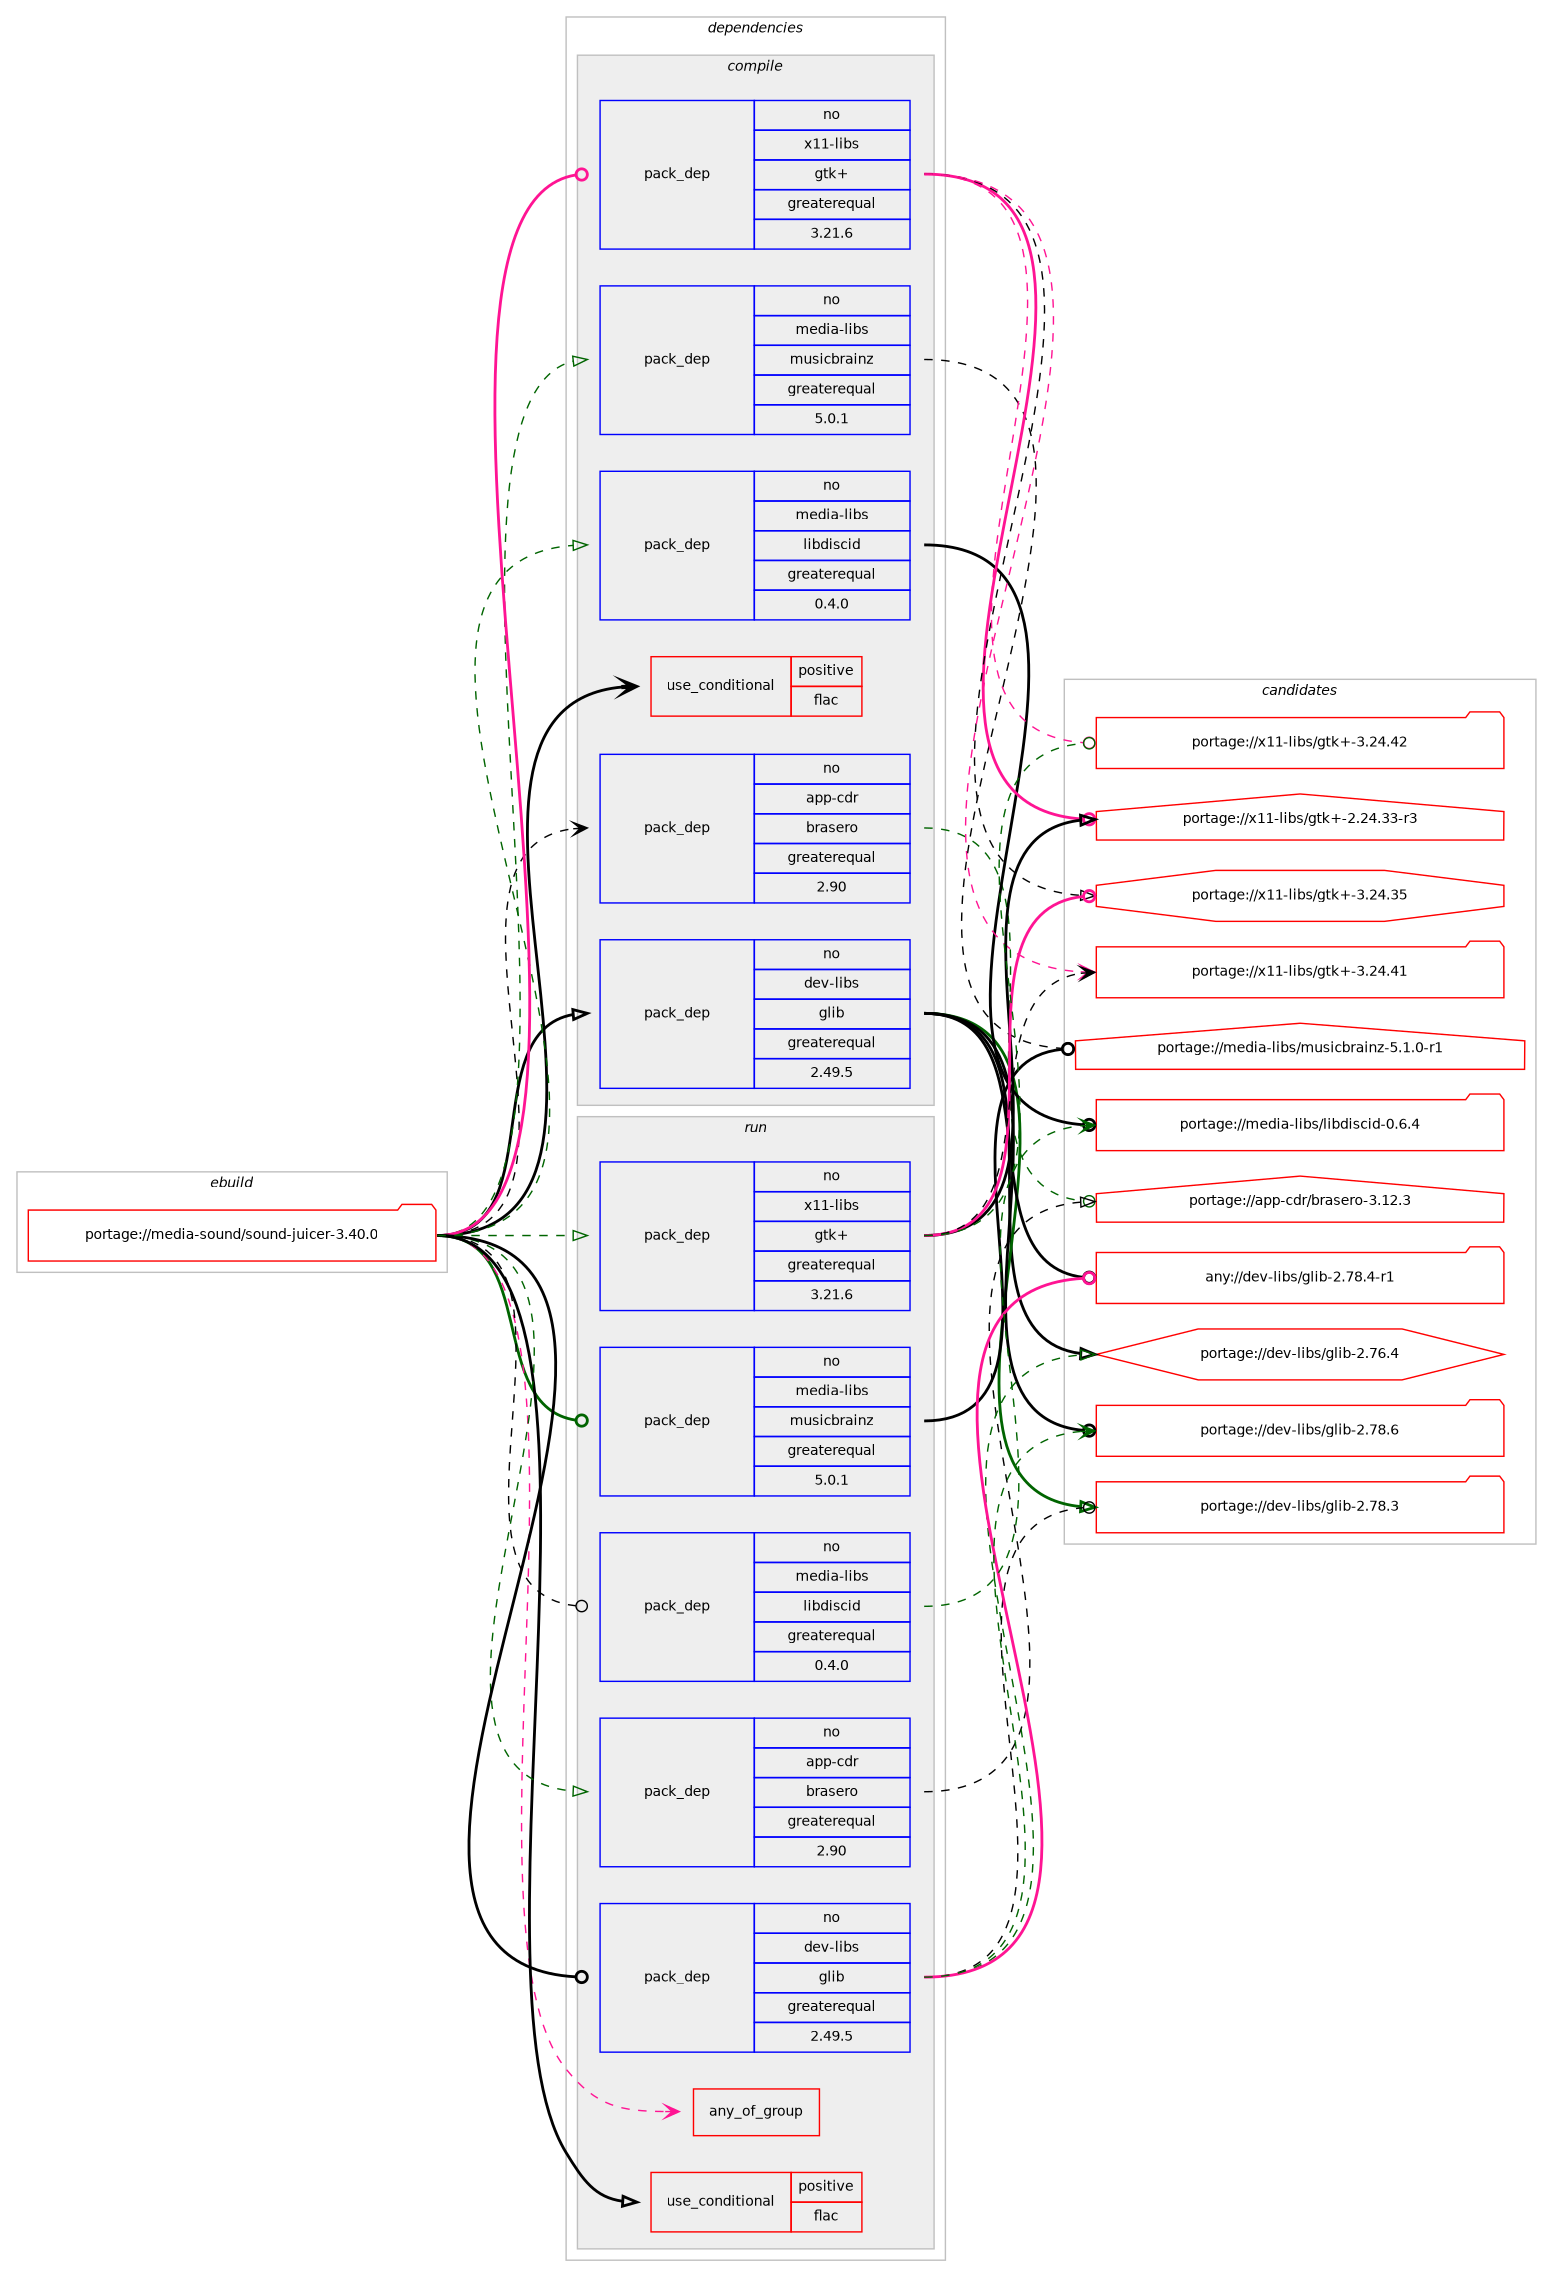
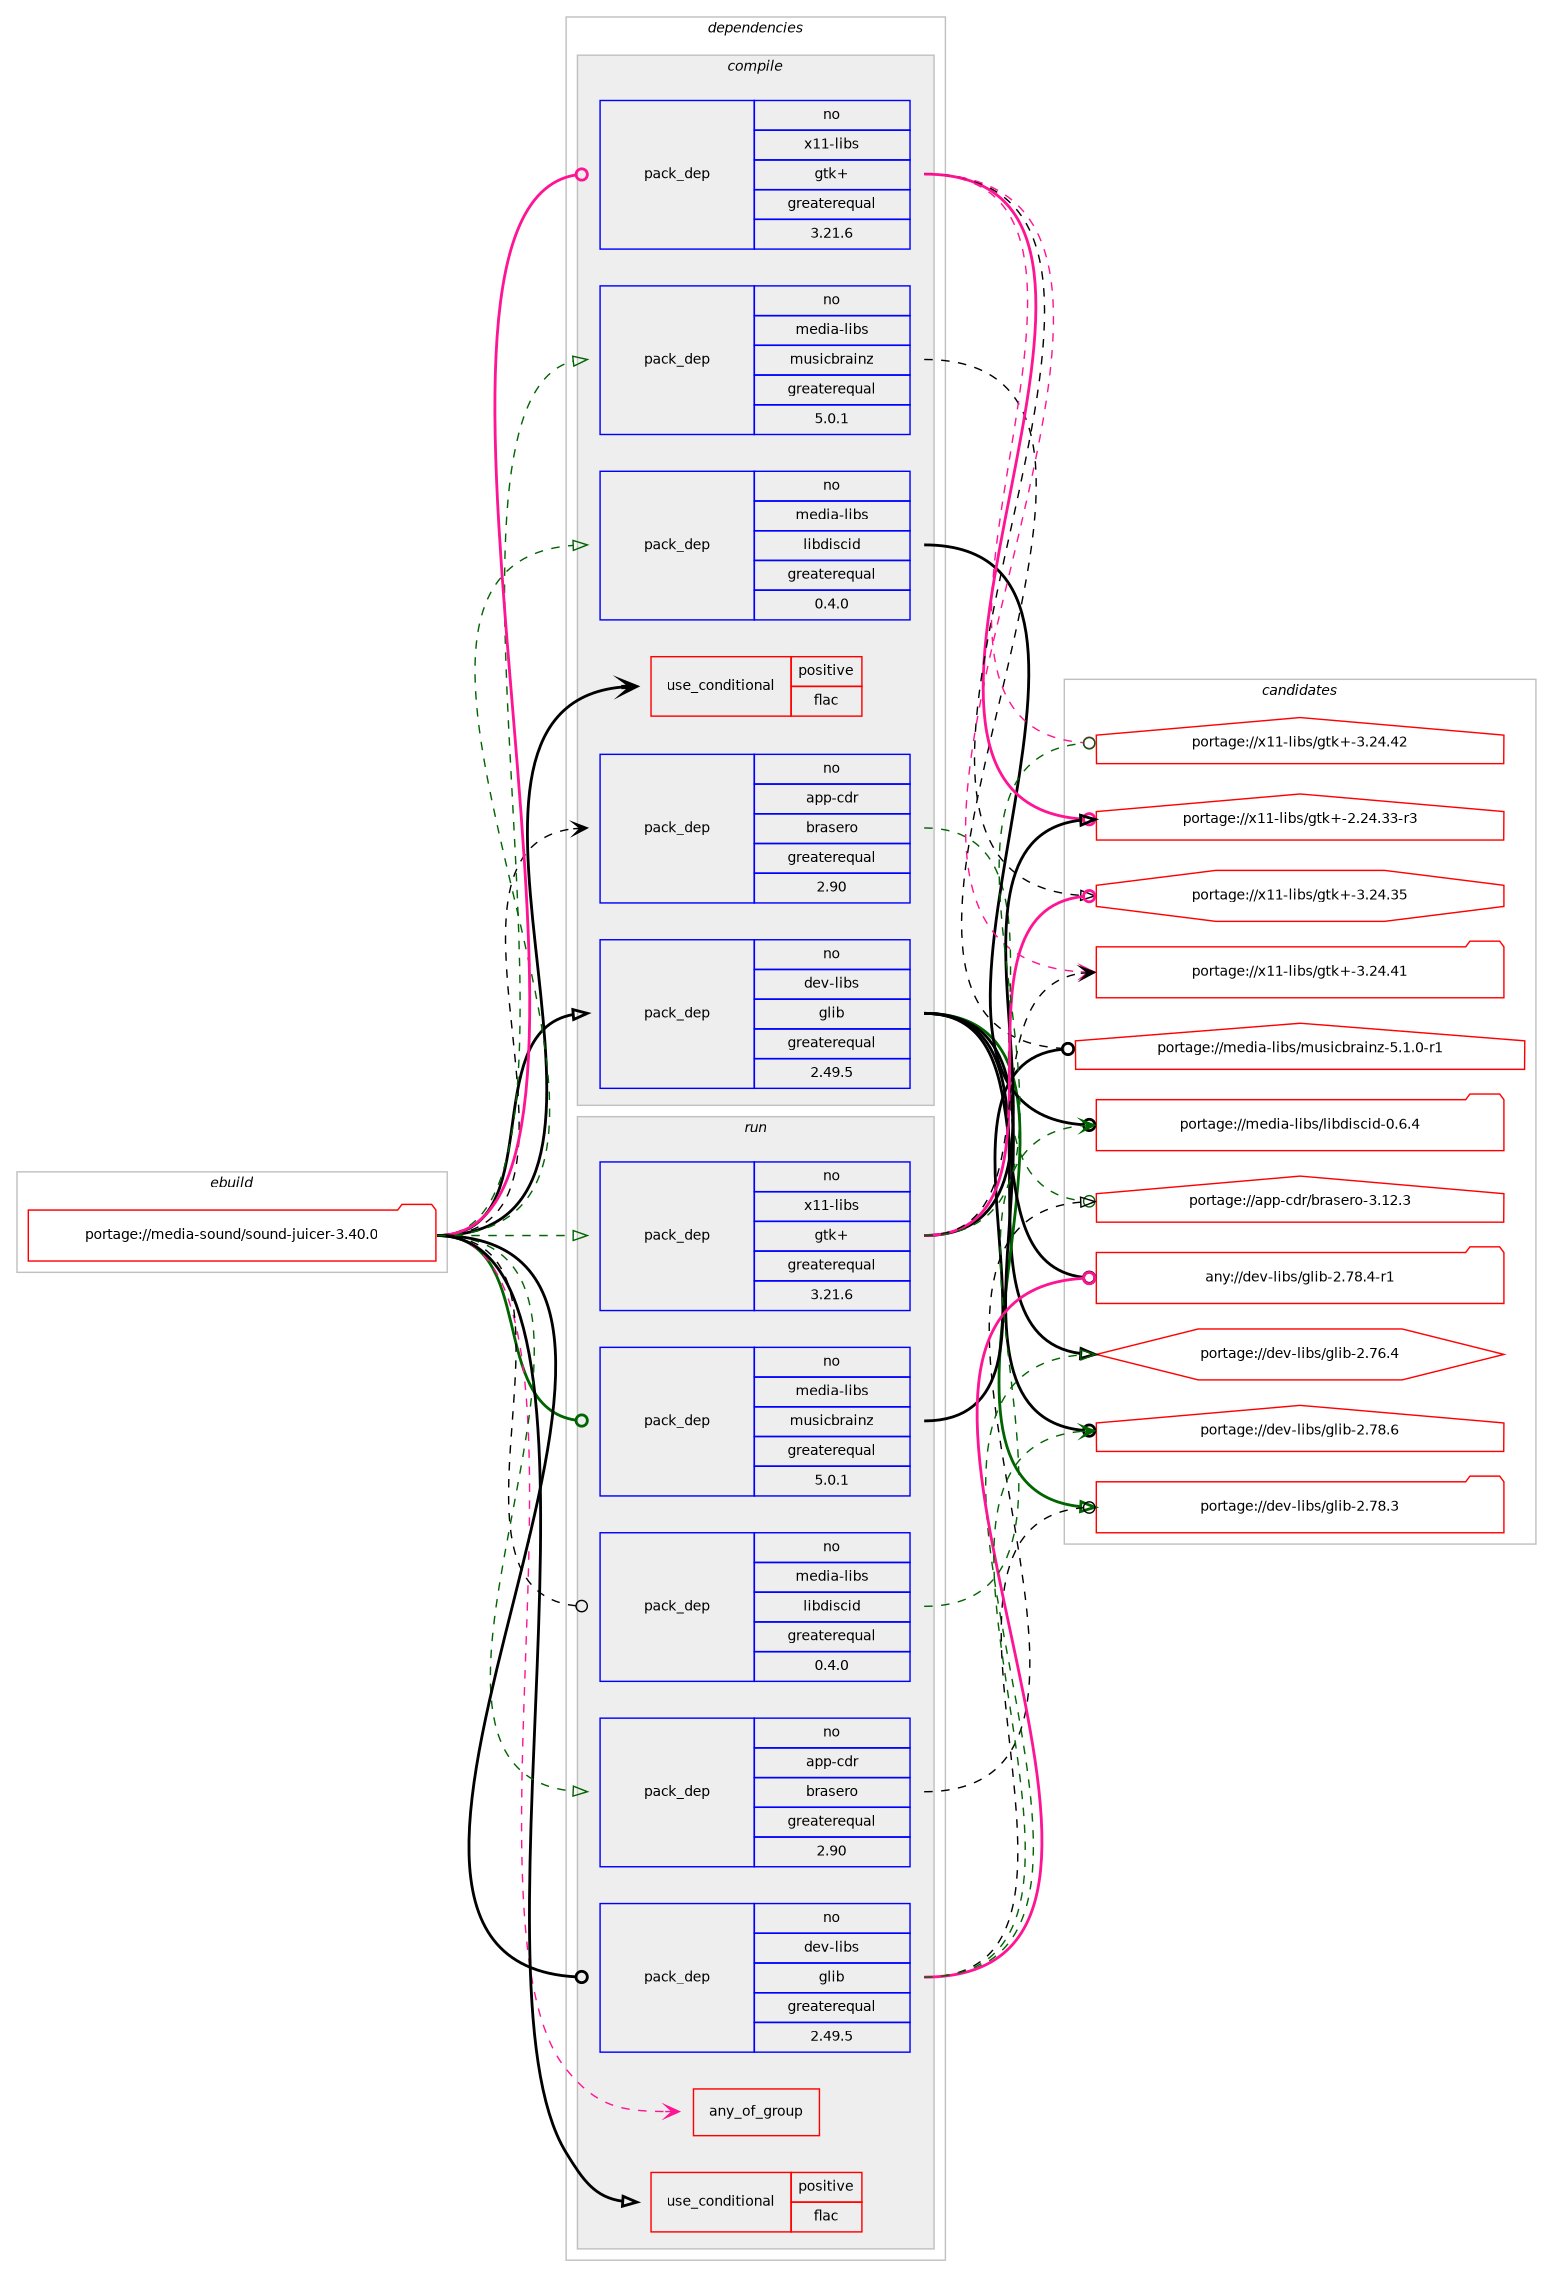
node "portage://x11-libs/gtk+-3.24.42": shape folder -> house
node "portage://dev-libs/glib-2.78.6": shape folder -> house
